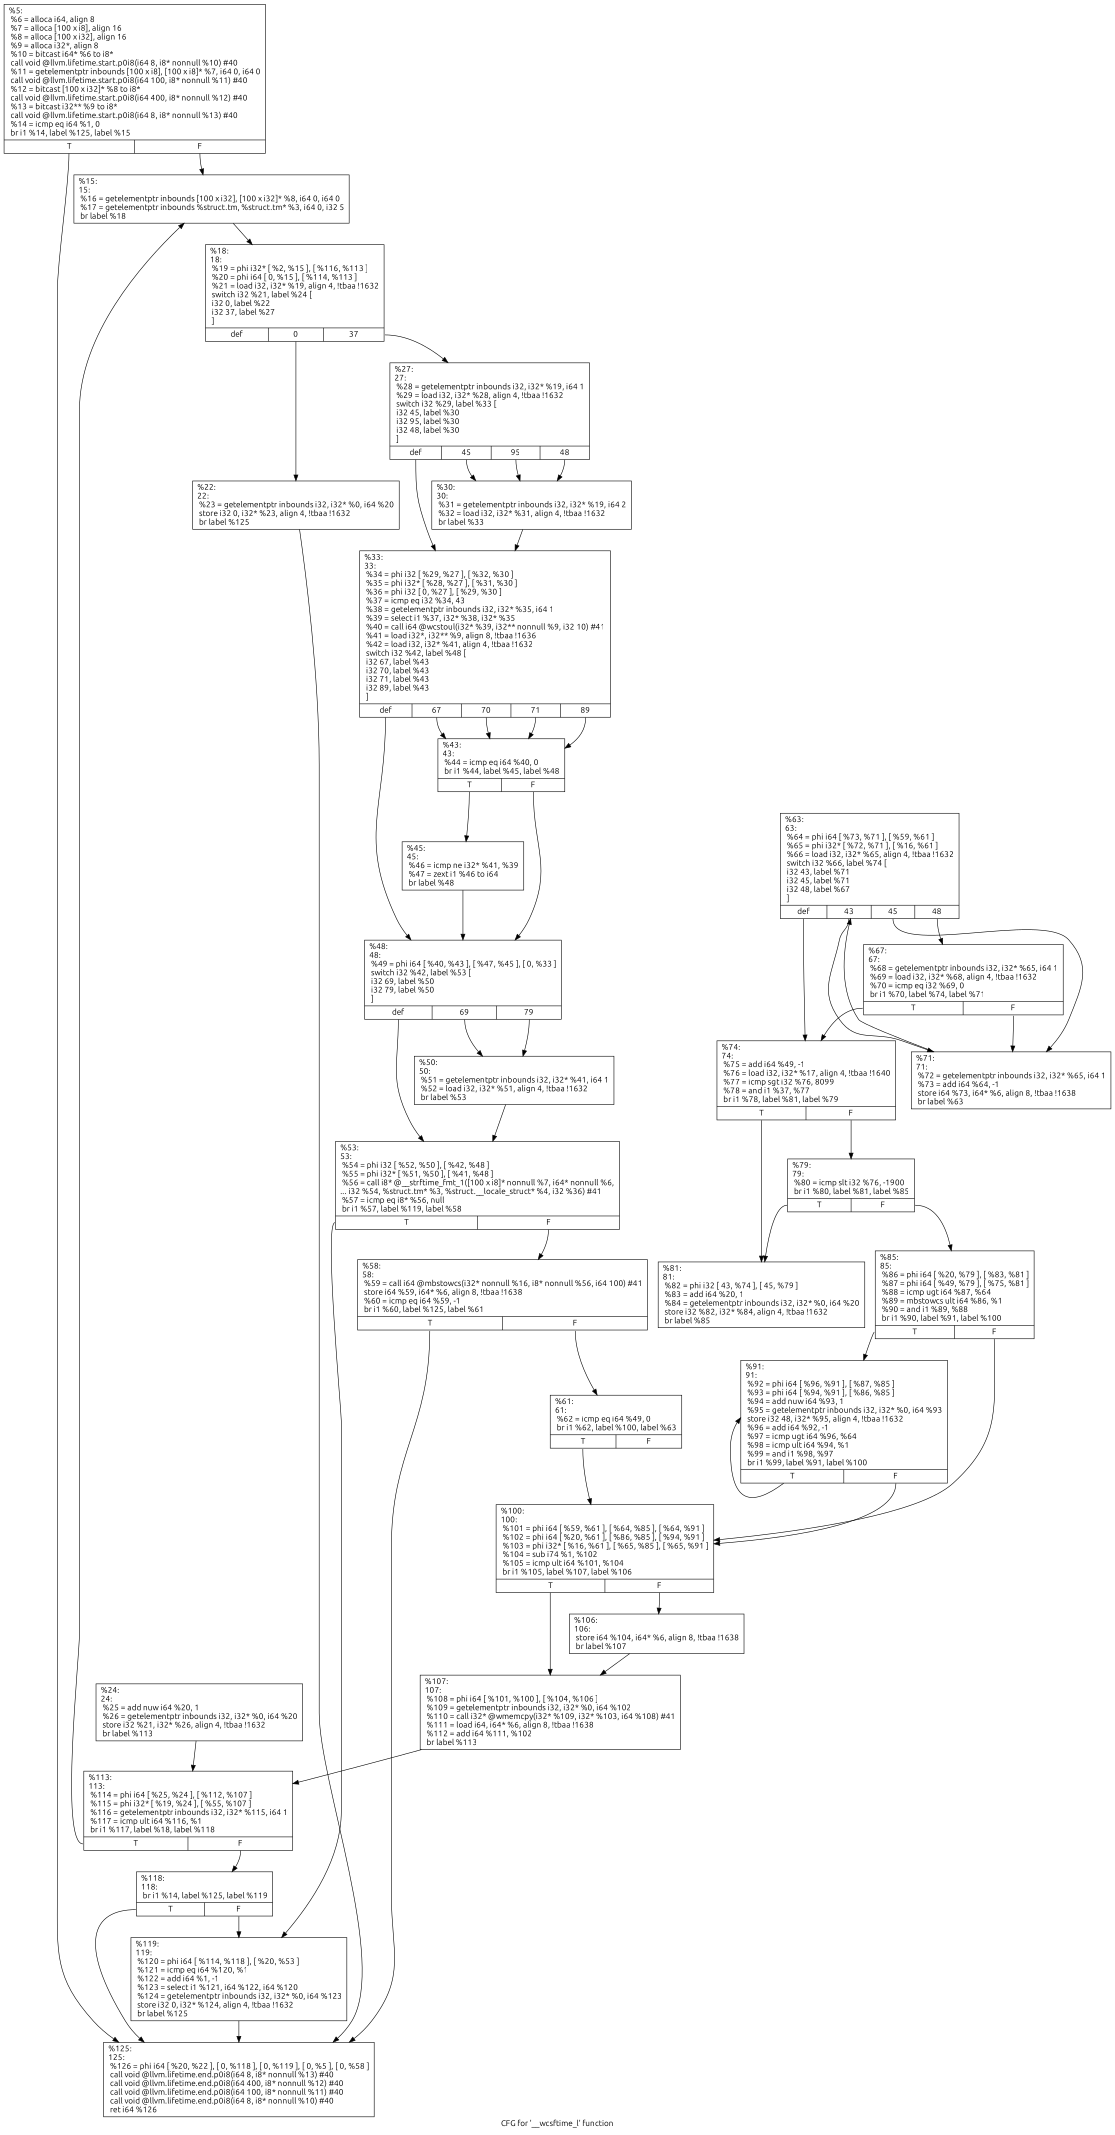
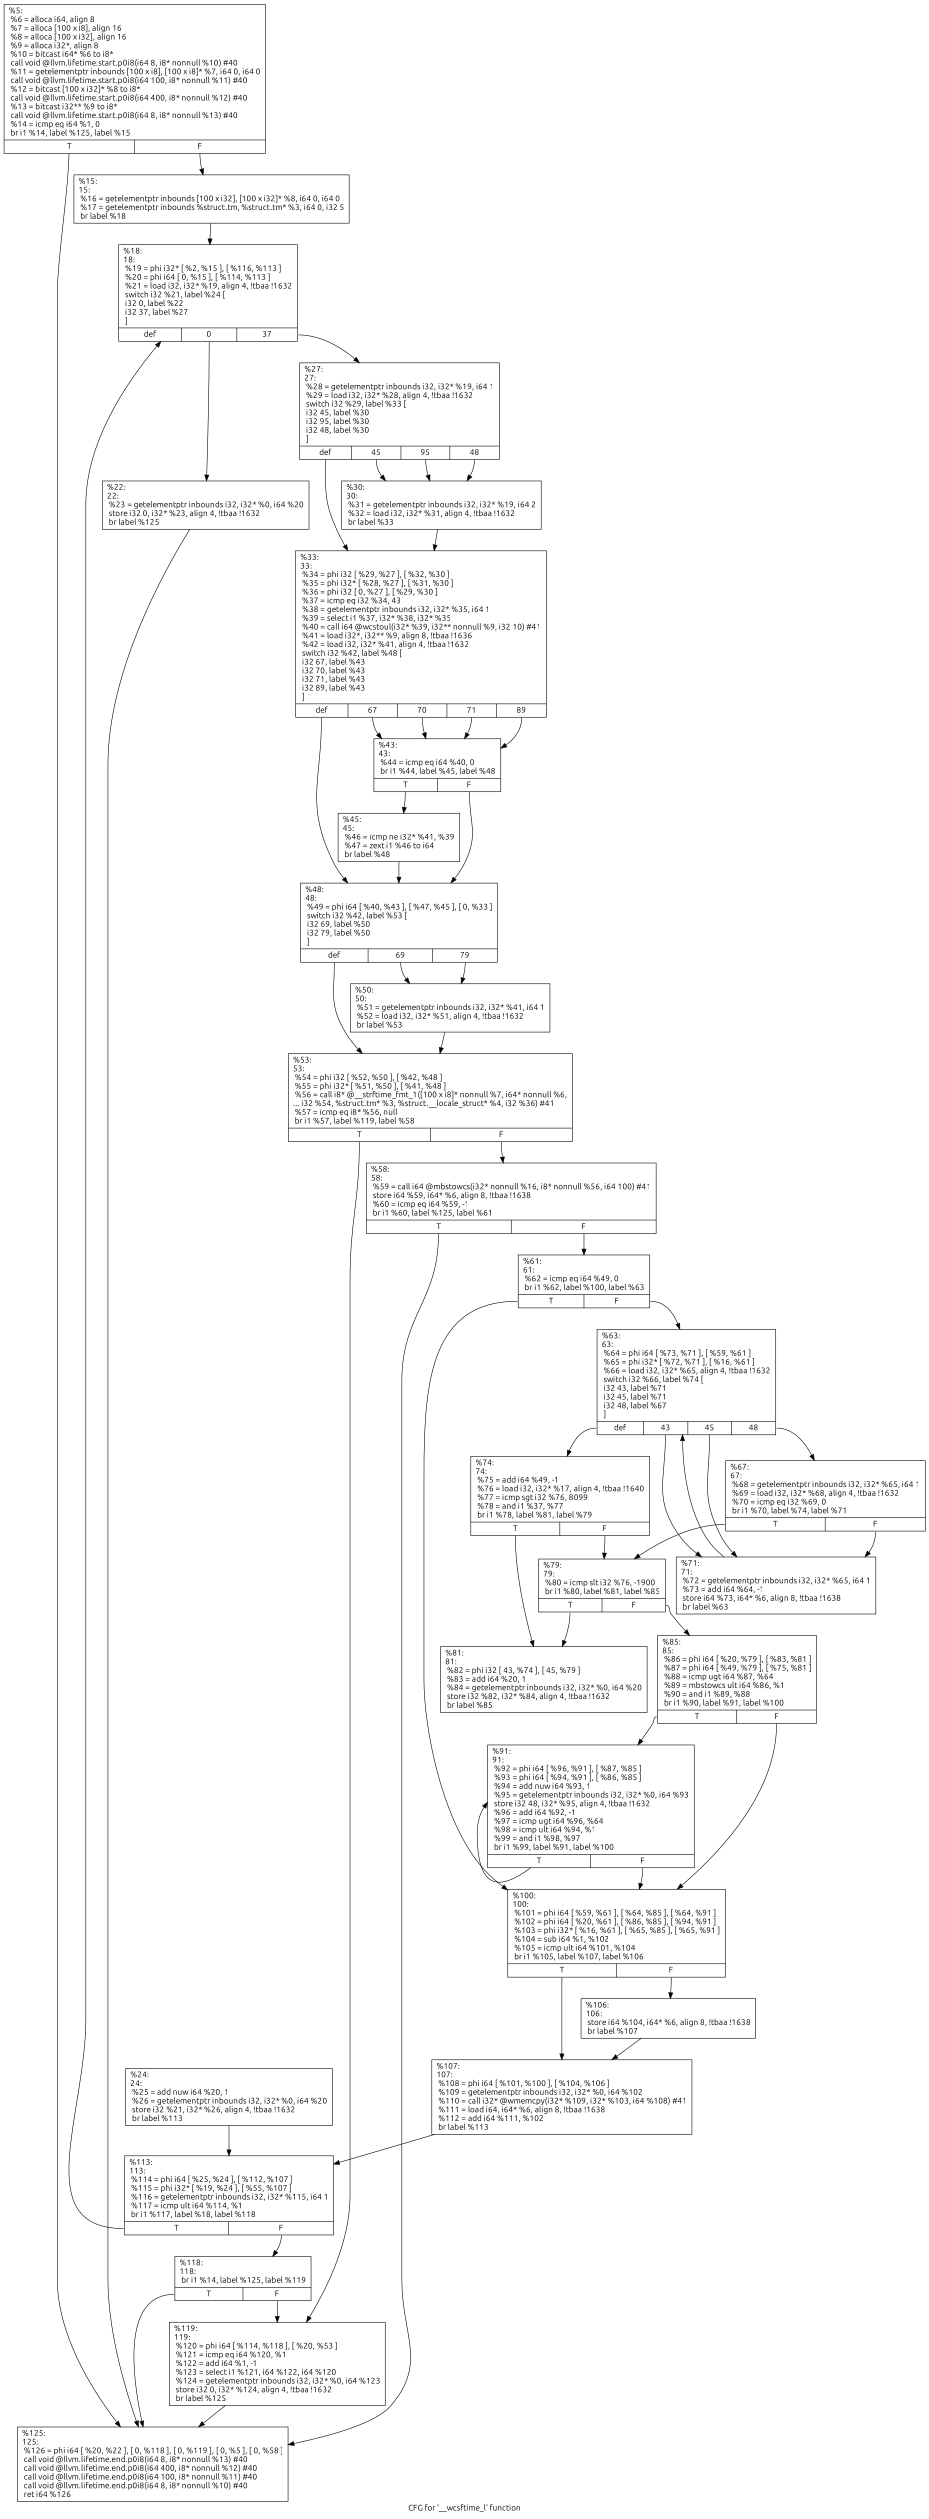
edge "%67:" -> "%74:": now "%67:" -> "%79:"
edge "%113:" -> "%15:": now "%113:" -> "%18:"
edge "%61:" -> "%63:": added
node "%100:": text "%104 = sub i74 %1, %102" -> "%104 = sub i64 %1, %102"
node "%113:": text "%117 = icmp ult i64 %116, %1" -> "%117 = icmp ult i64 %114, %1"
